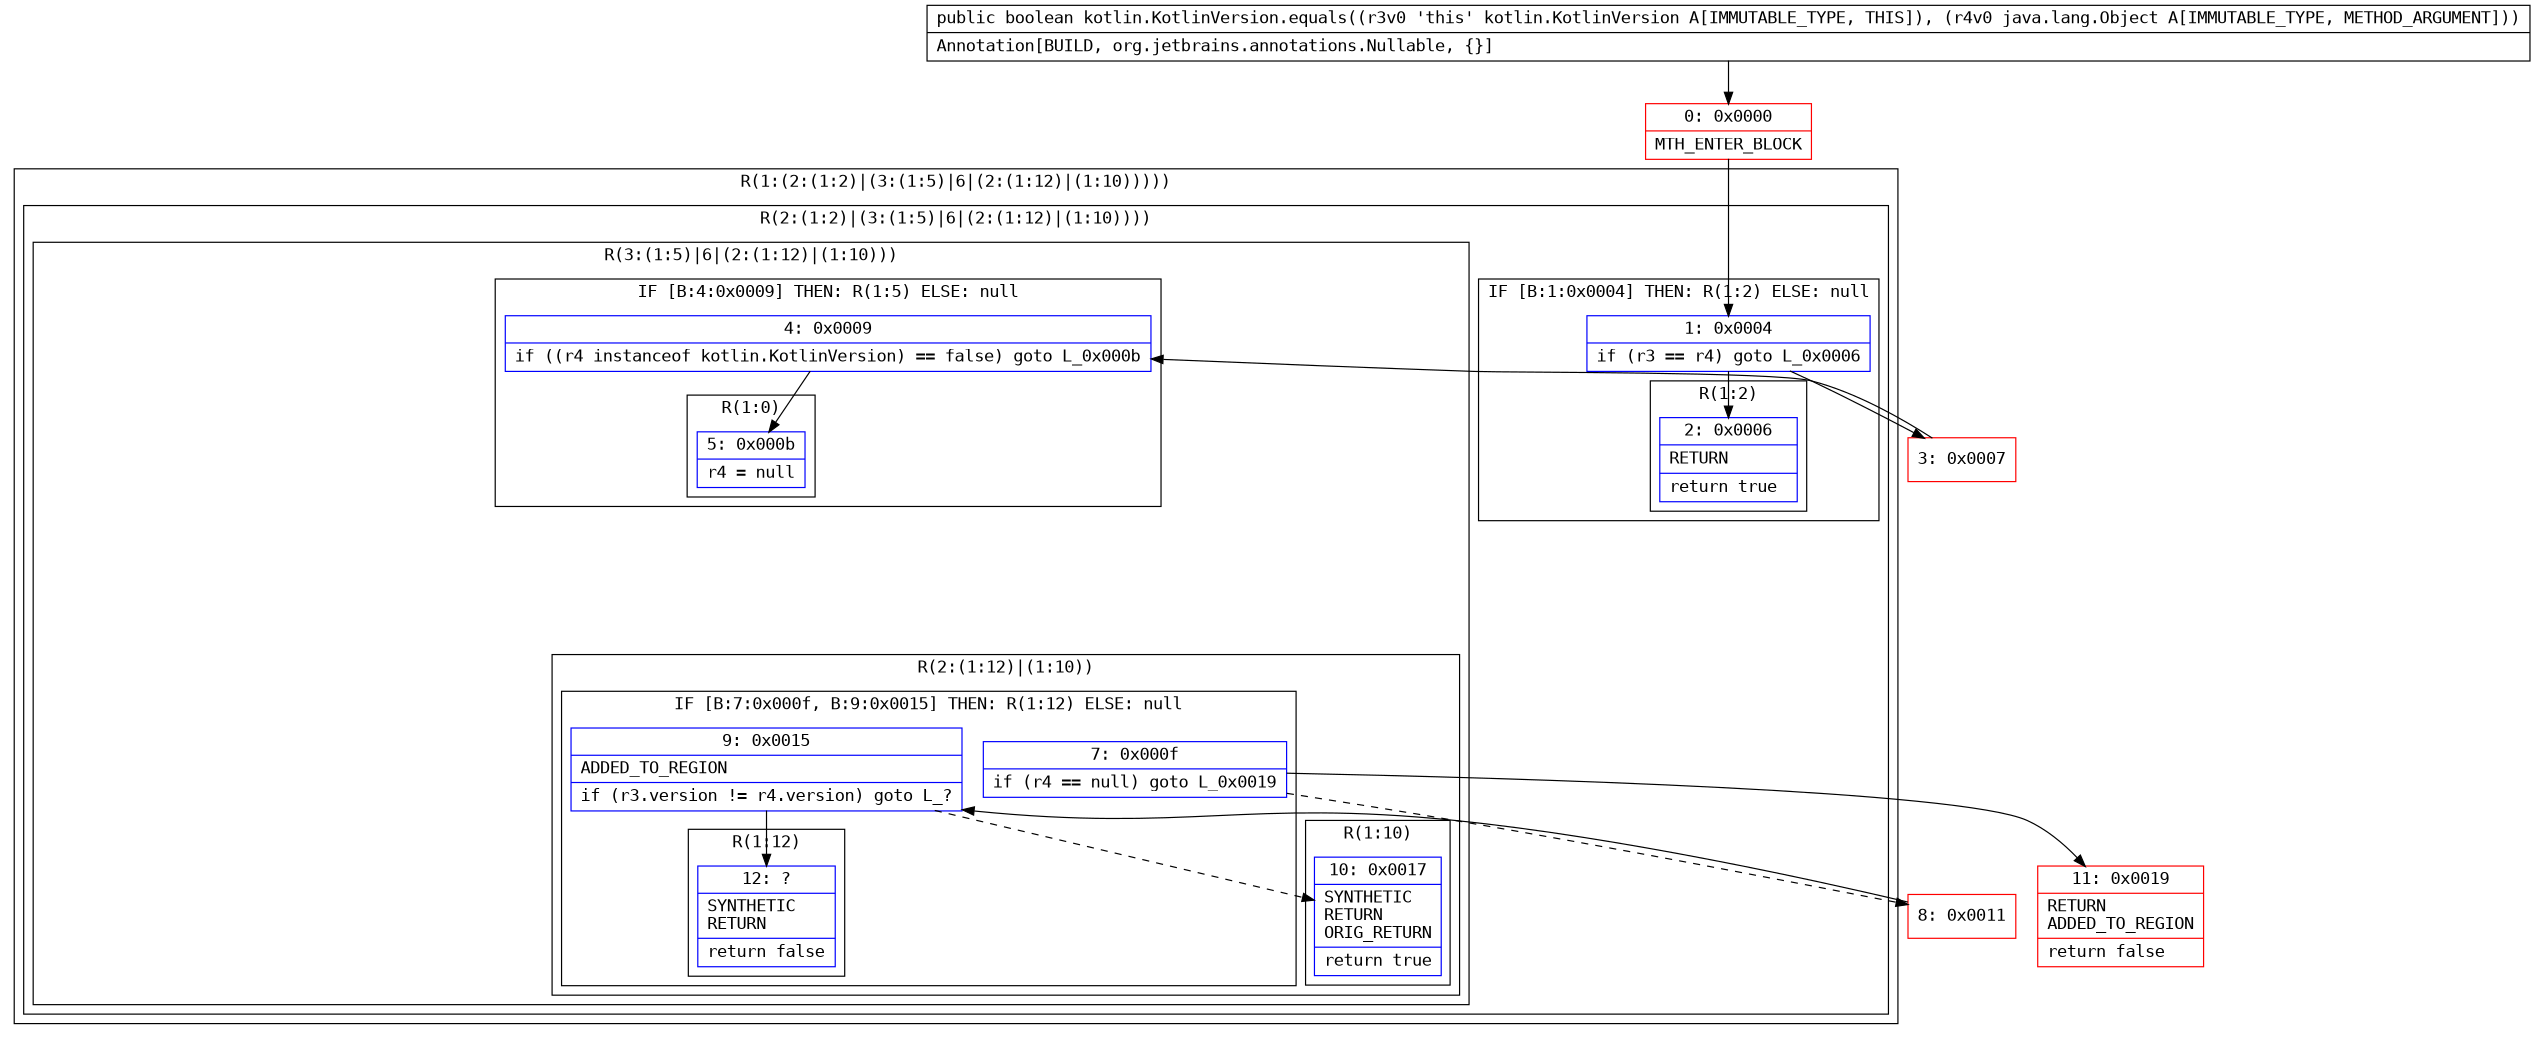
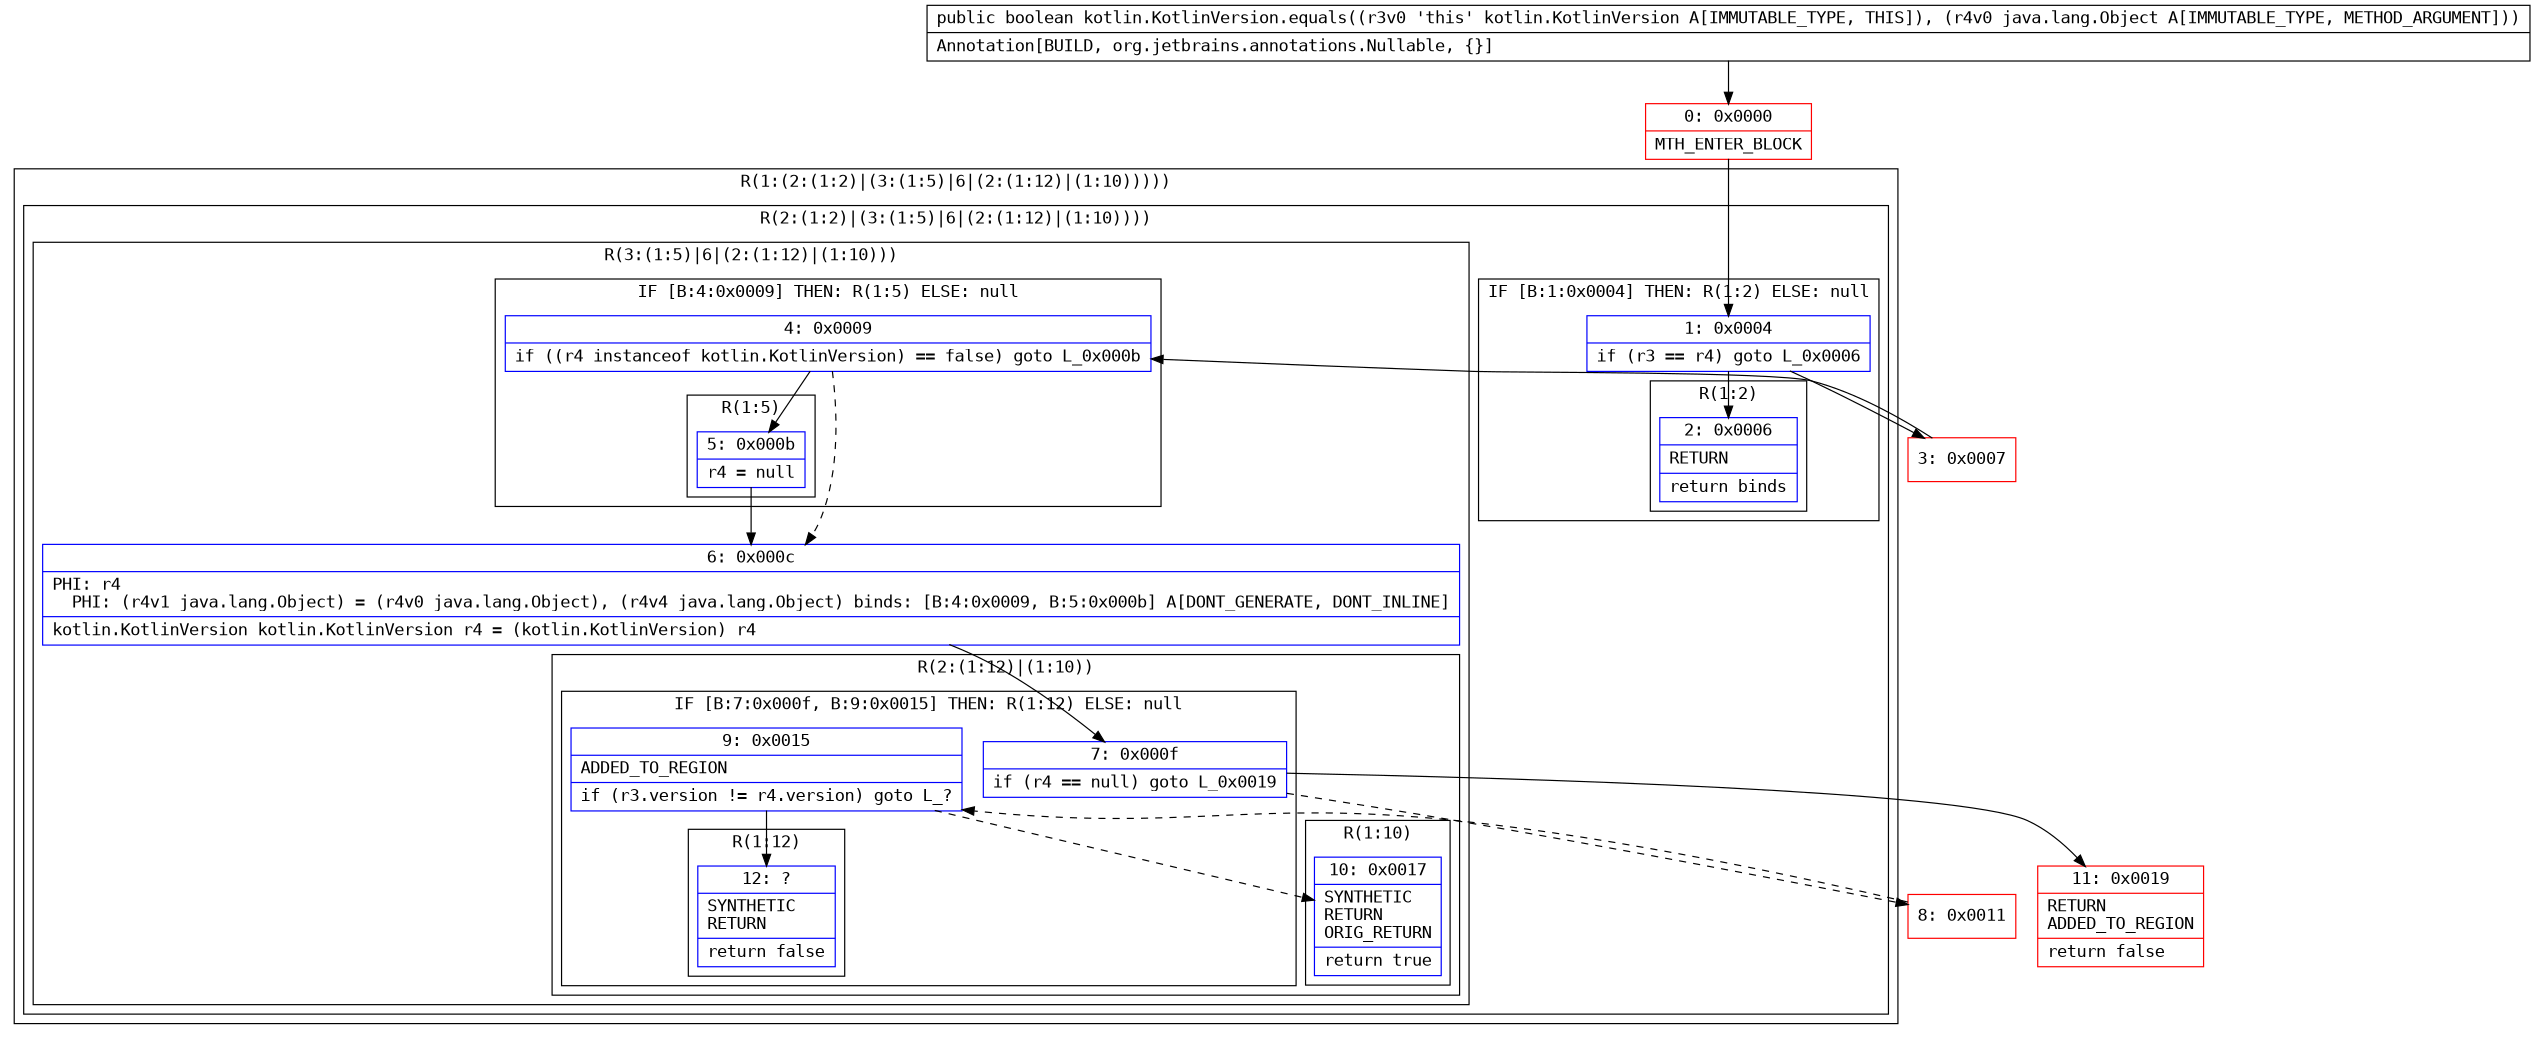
cluster "R(1:0)": label "R(1:0)" -> "R(1:5)"
node "2: 0x0006": text "return true" -> "return binds"
node "6: 0x000c": added
edge "8: 0x0011" -> "9: 0x0015": style solid -> dashed
